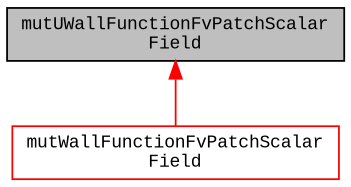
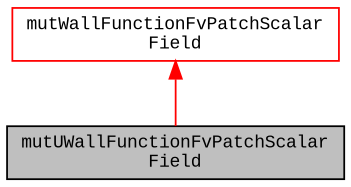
edge "mutWallFunctionFvPatchScalar Field" -> "mutUWallFunctionFvPatchScalar Field": reversed
